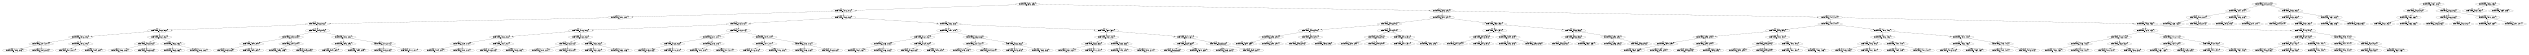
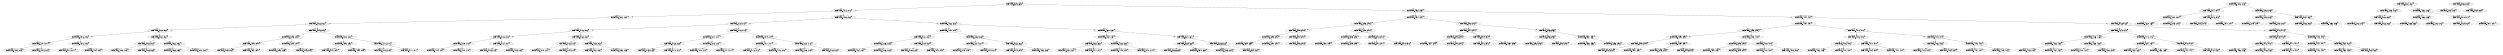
node "Node{data=[3905, 3905]}": removed
